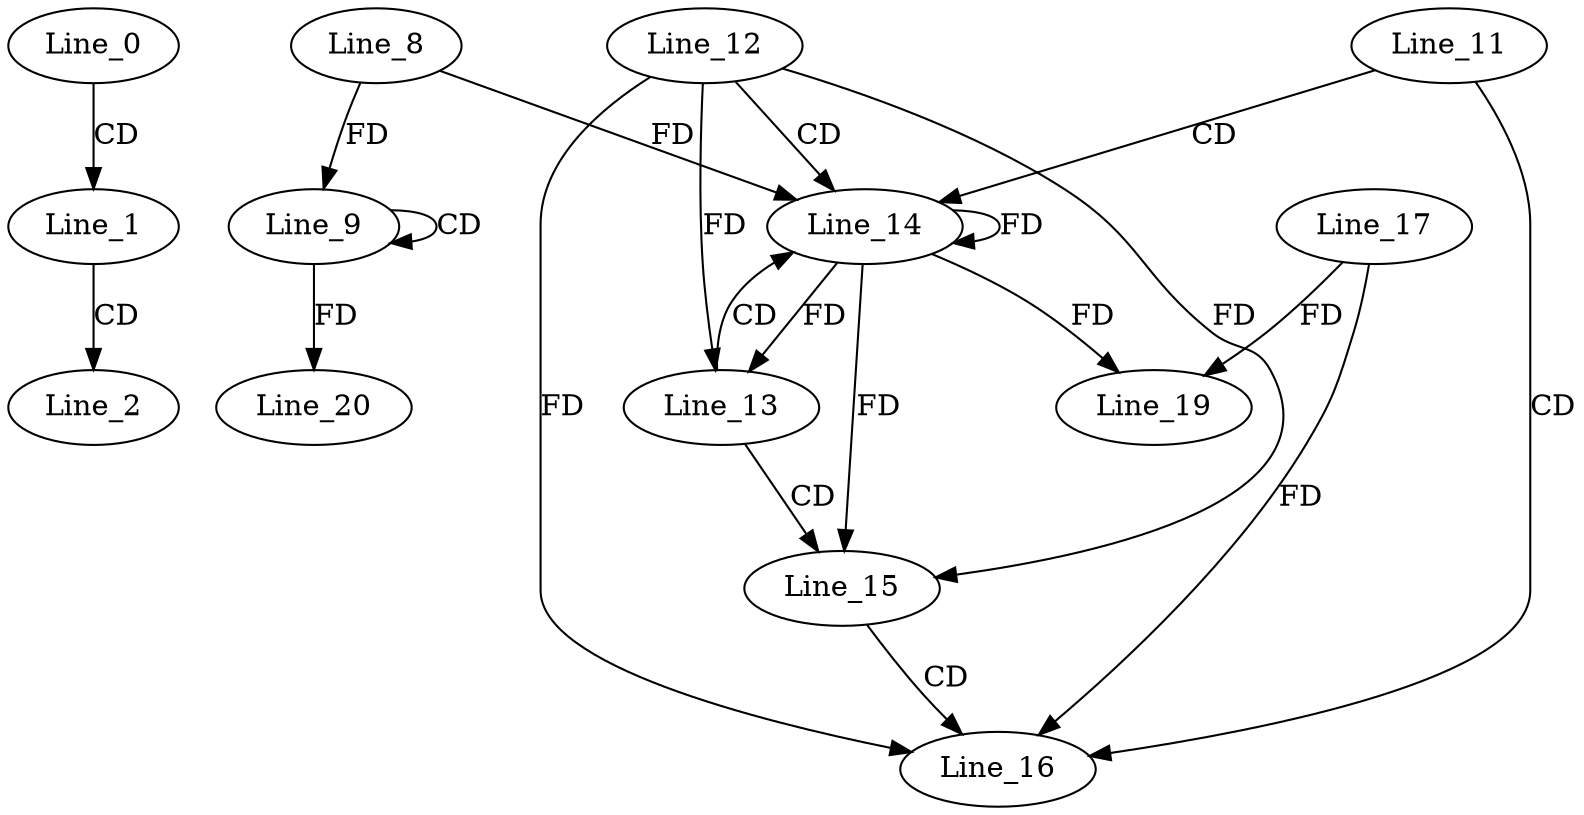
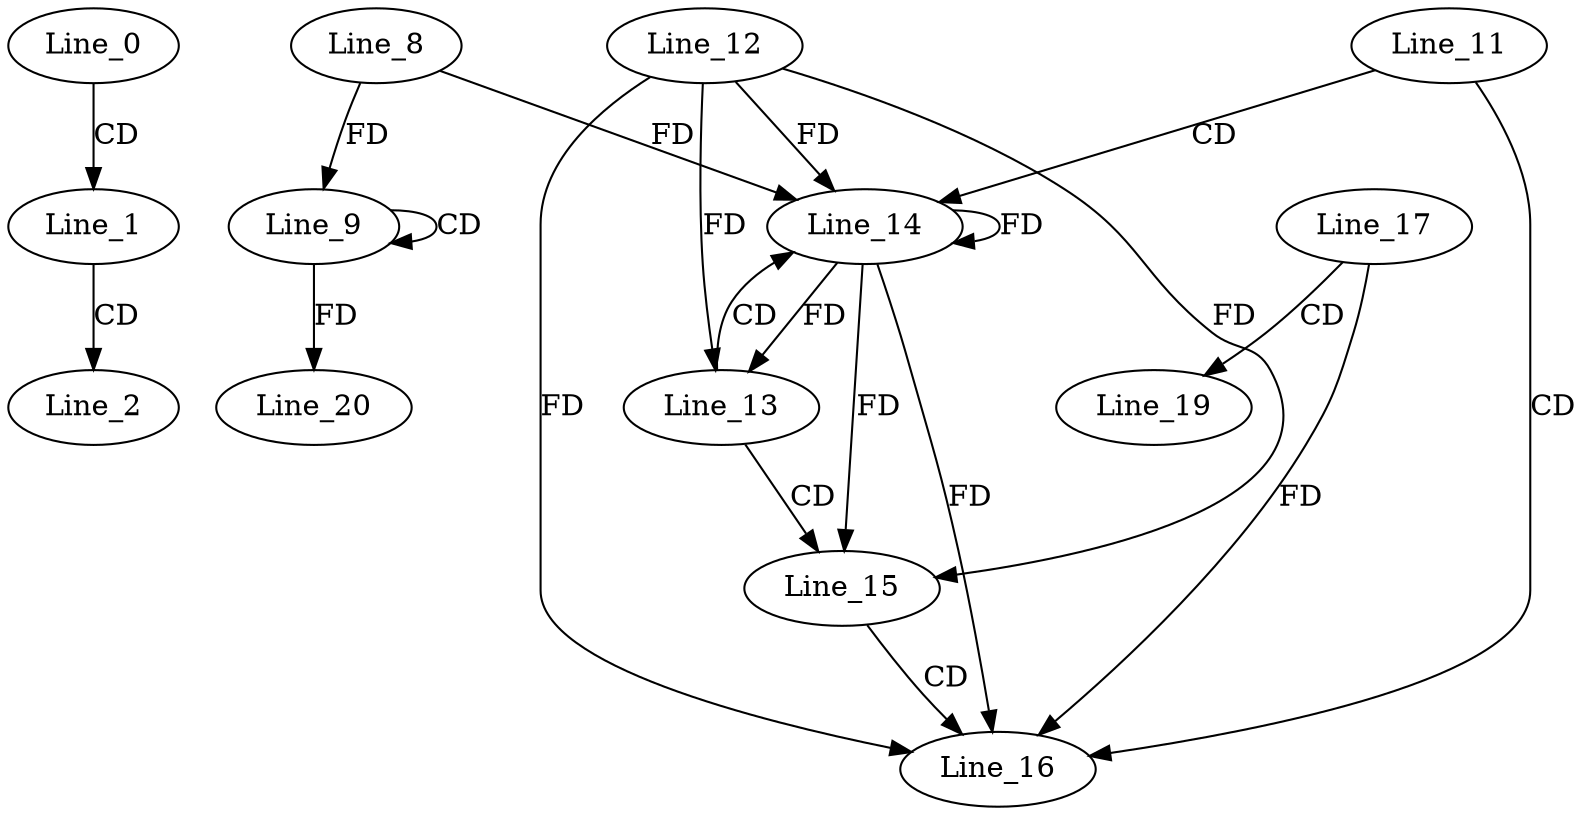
edge "Line_12" -> "Line_14": label "CD" -> "FD"
edge "Line_14" -> "Line_19": now "Line_14" -> "Line_16"
edge "Line_17" -> "Line_19": label "FD" -> "CD"
